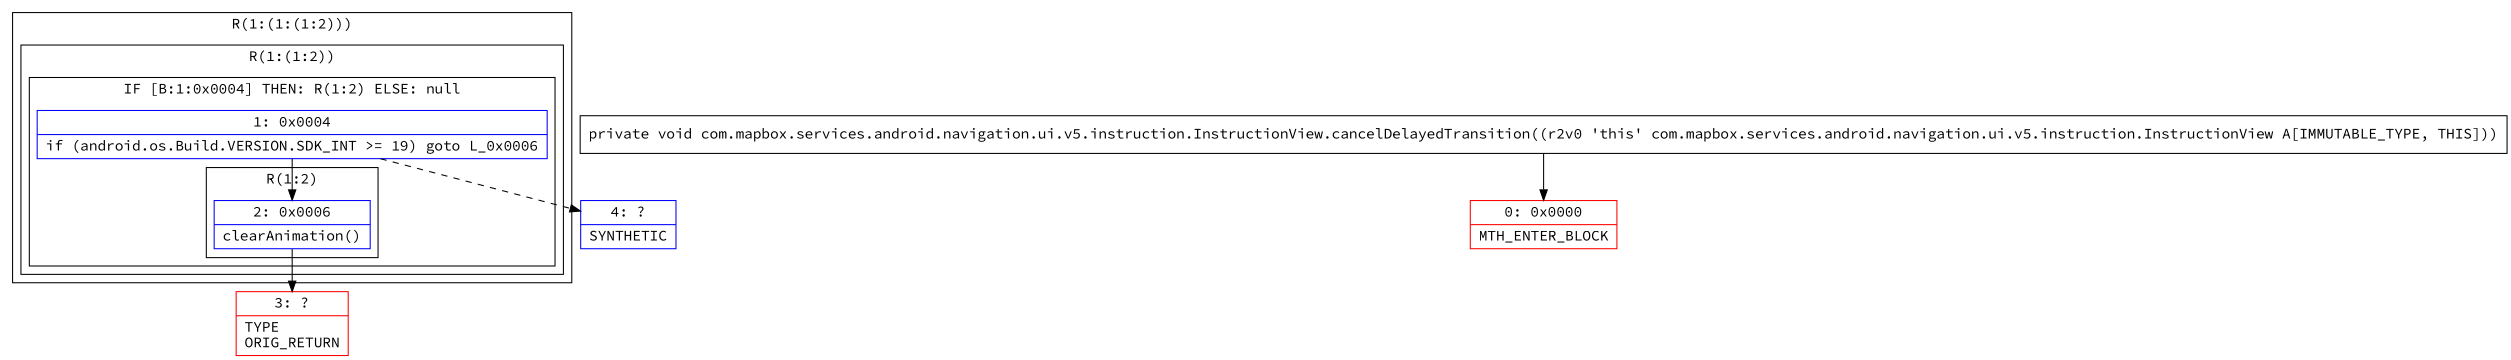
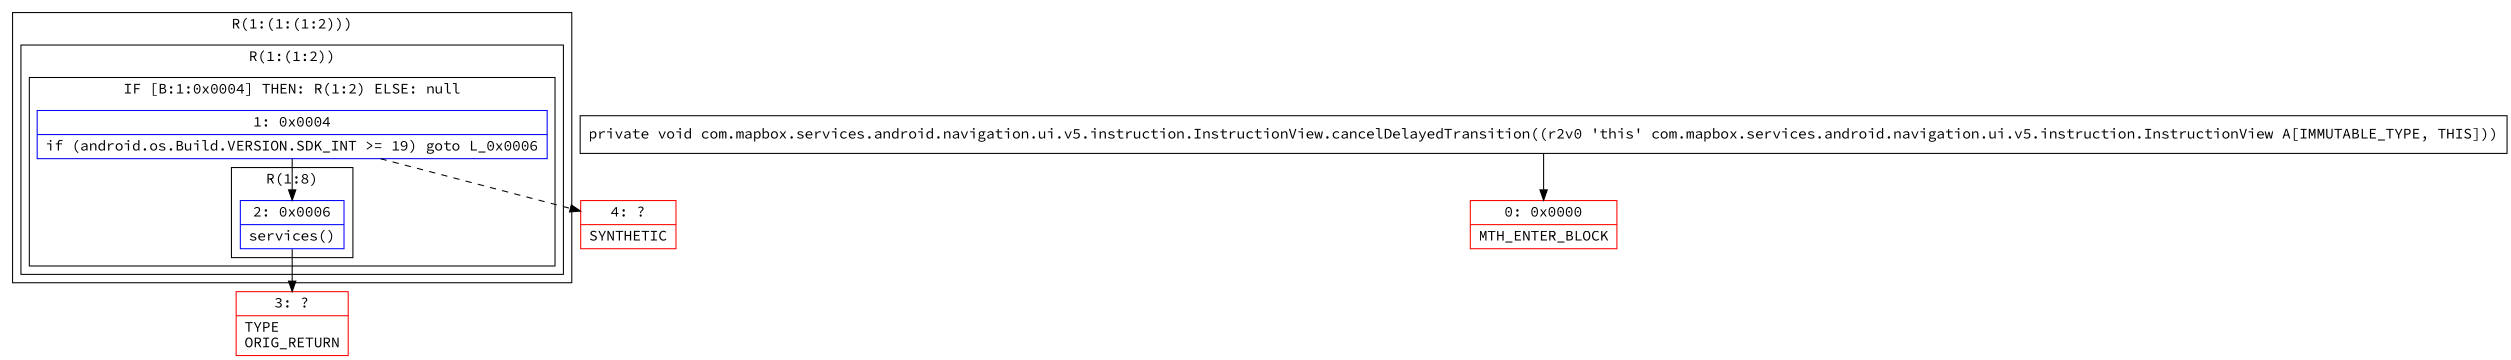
cluster "R(1:2)": label "R(1:2)" -> "R(1:8)"
node "4: ?": color blue -> red
node "2: 0x0006": text "clearAnimation()" -> "services()"
